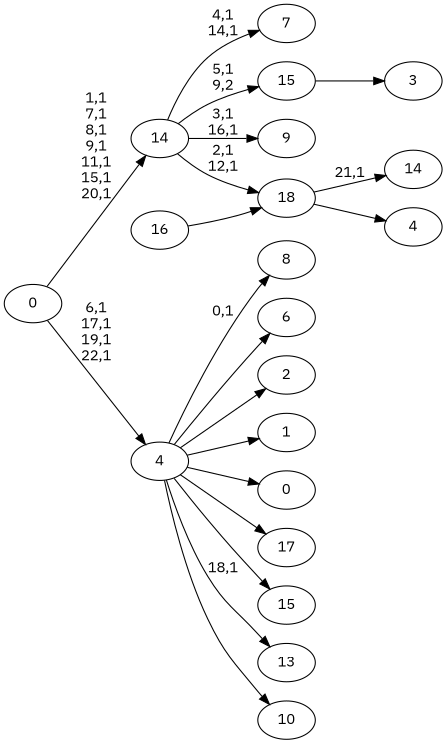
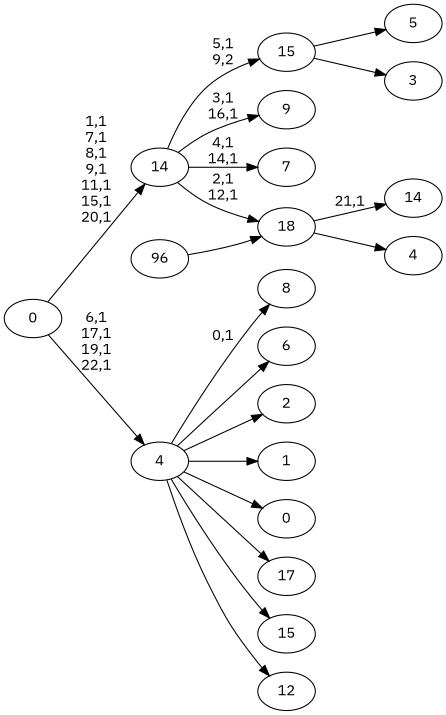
node "5": added
node "16": label "16" -> "96"
node "13": removed
node "10": label "10" -> "12"
